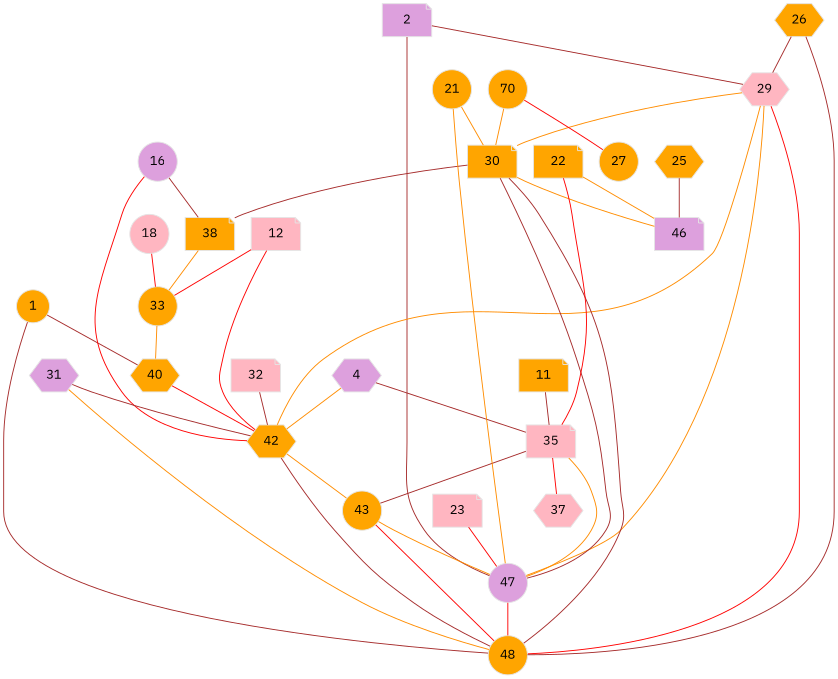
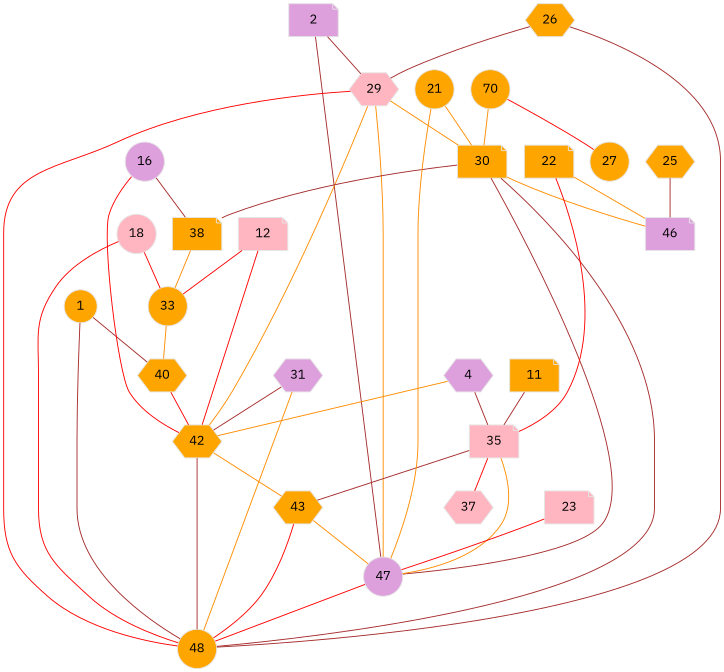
node "32": removed
edge "18" -- "48": added
node "43": shape circle -> hexagon
